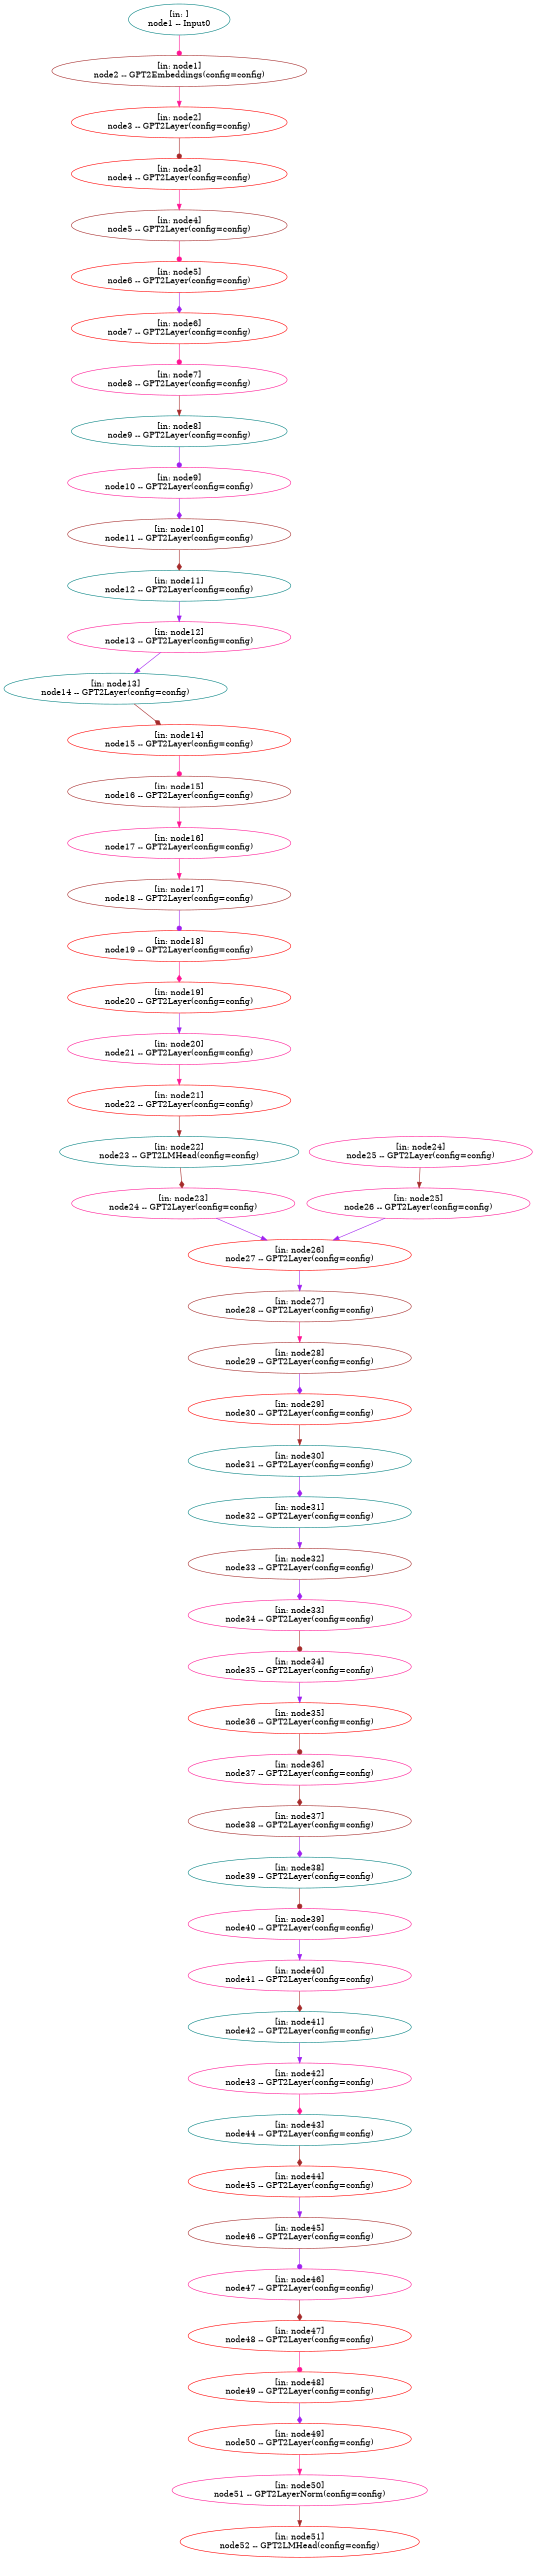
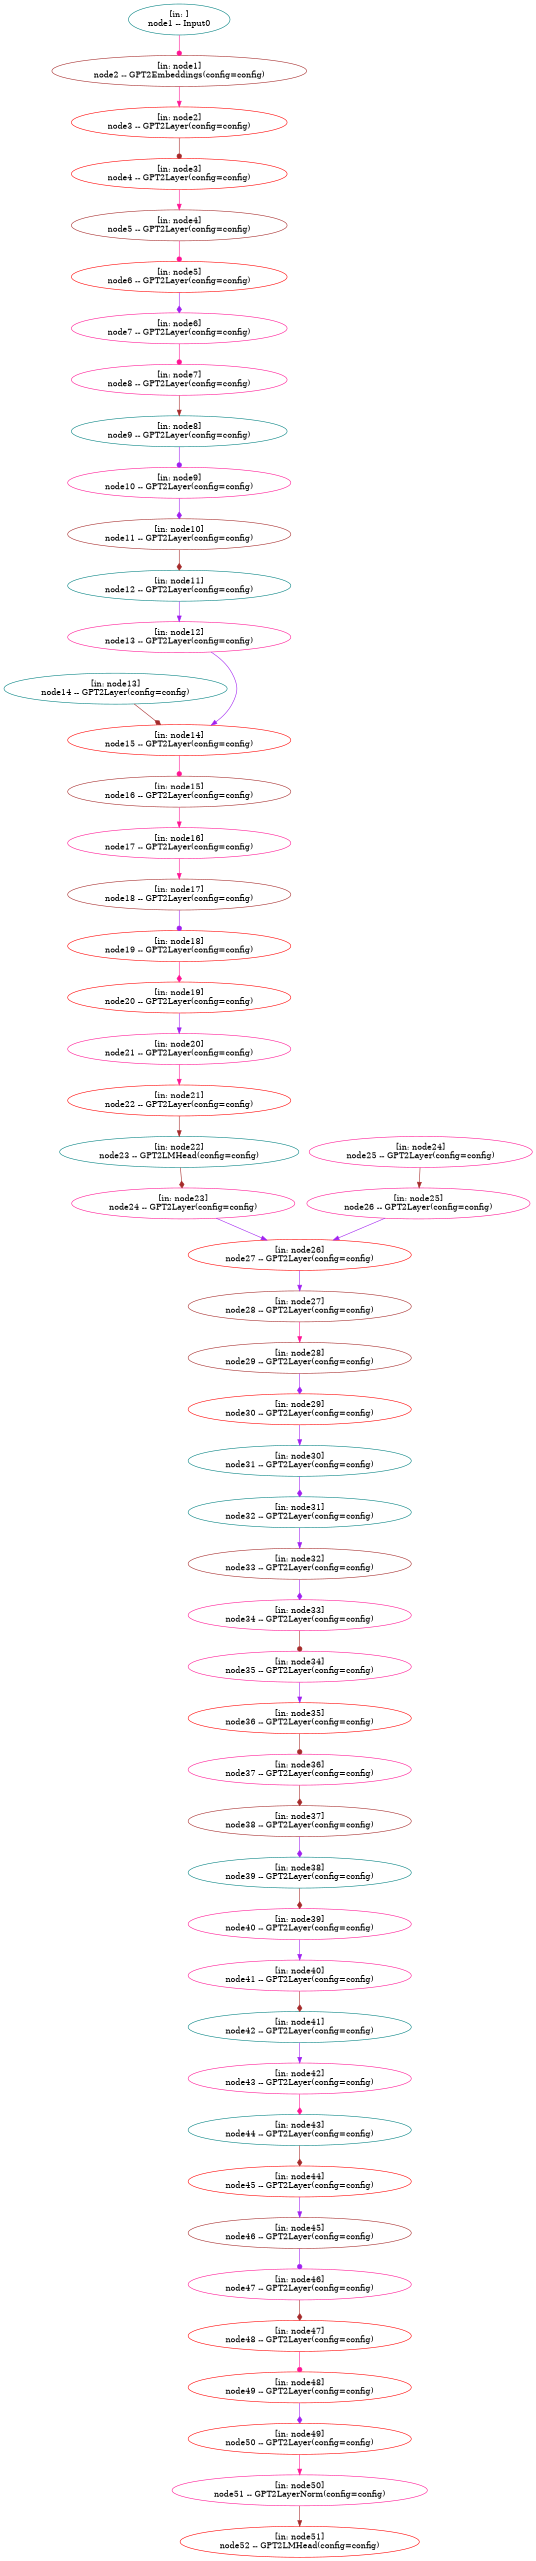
node "[in: node6] node7 -- GPT2Layer(config=config)": color red -> deeppink
edge "[in: node12] node13 -- GPT2Layer(config=config)" -> "[in: node13] node14 -- GPT2Layer(config=config)": now "[in: node12] node13 -- GPT2Layer(config=config)" -> "[in: node14] node15 -- GPT2Layer(config=config)"
edge "[in: node29] node30 -- GPT2Layer(config=config)" -> "[in: node30] node31 -- GPT2Layer(config=config)": color brown -> purple
edge "[in: node38] node39 -- GPT2Layer(config=config)" -> "[in: node39] node40 -- GPT2Layer(config=config)": arrowhead dot -> diamond
